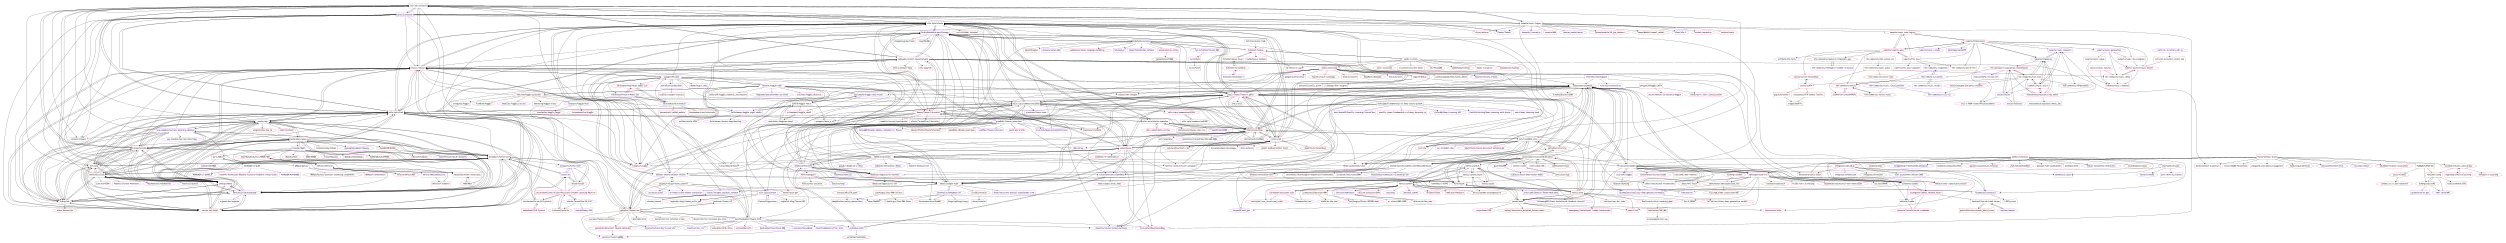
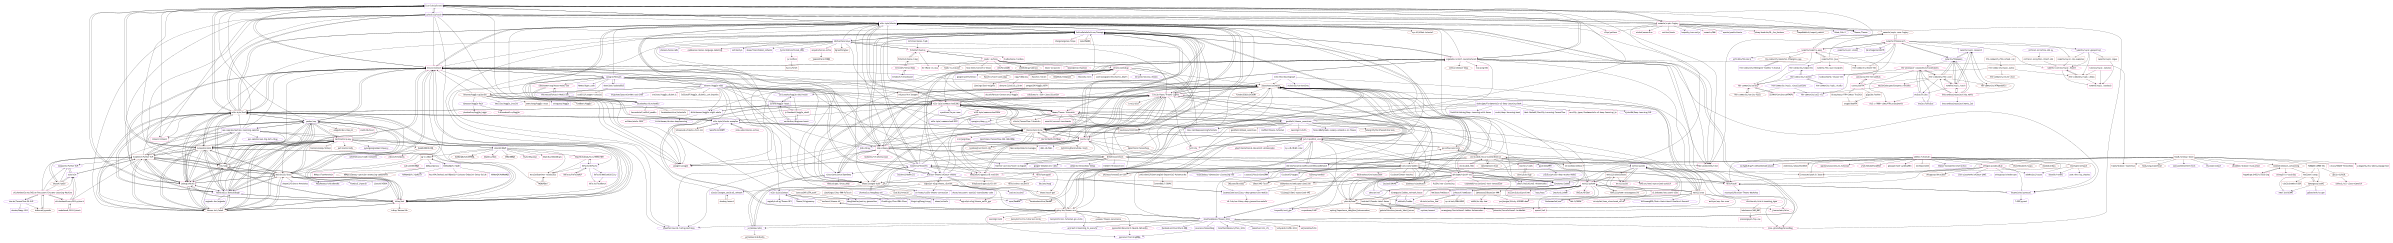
node "machinalis/refo": added
